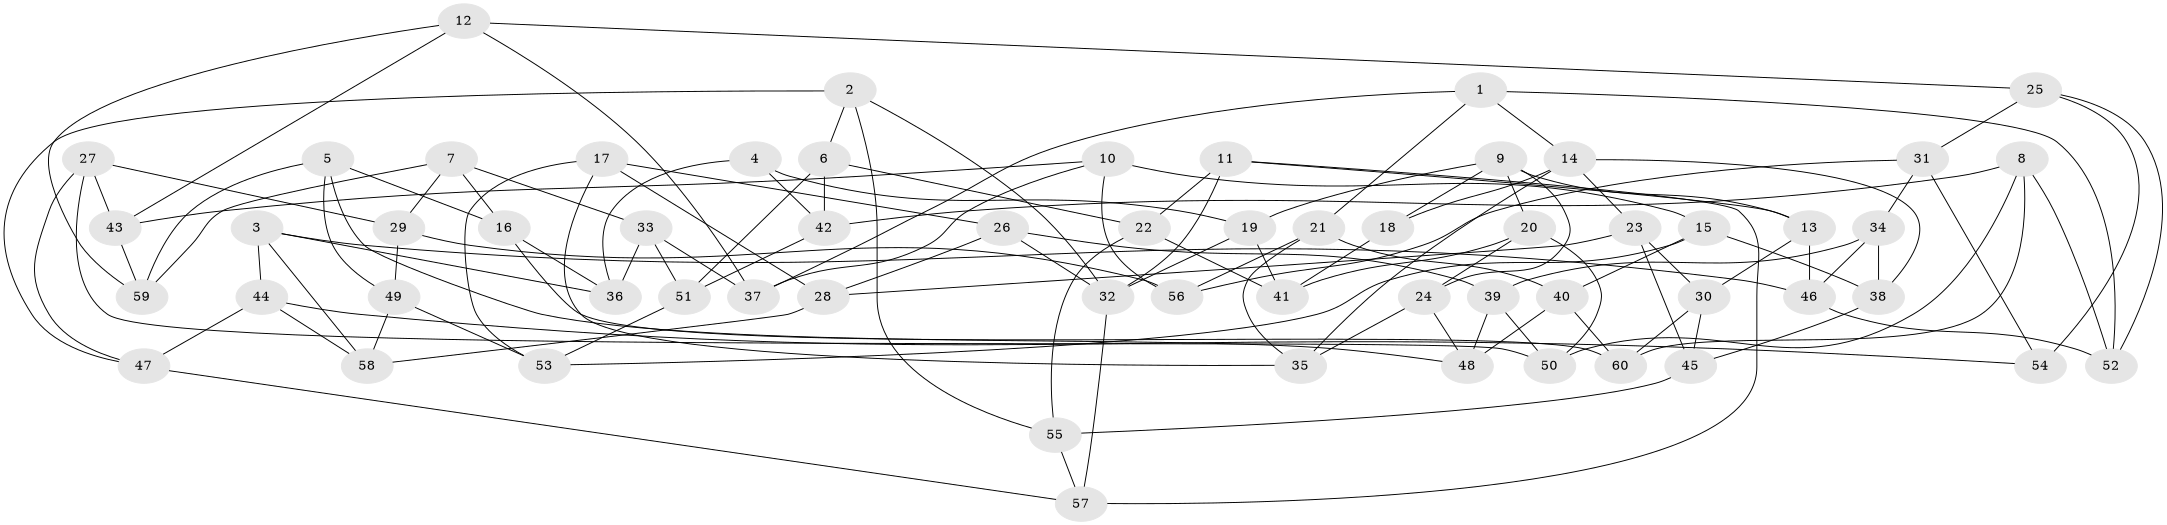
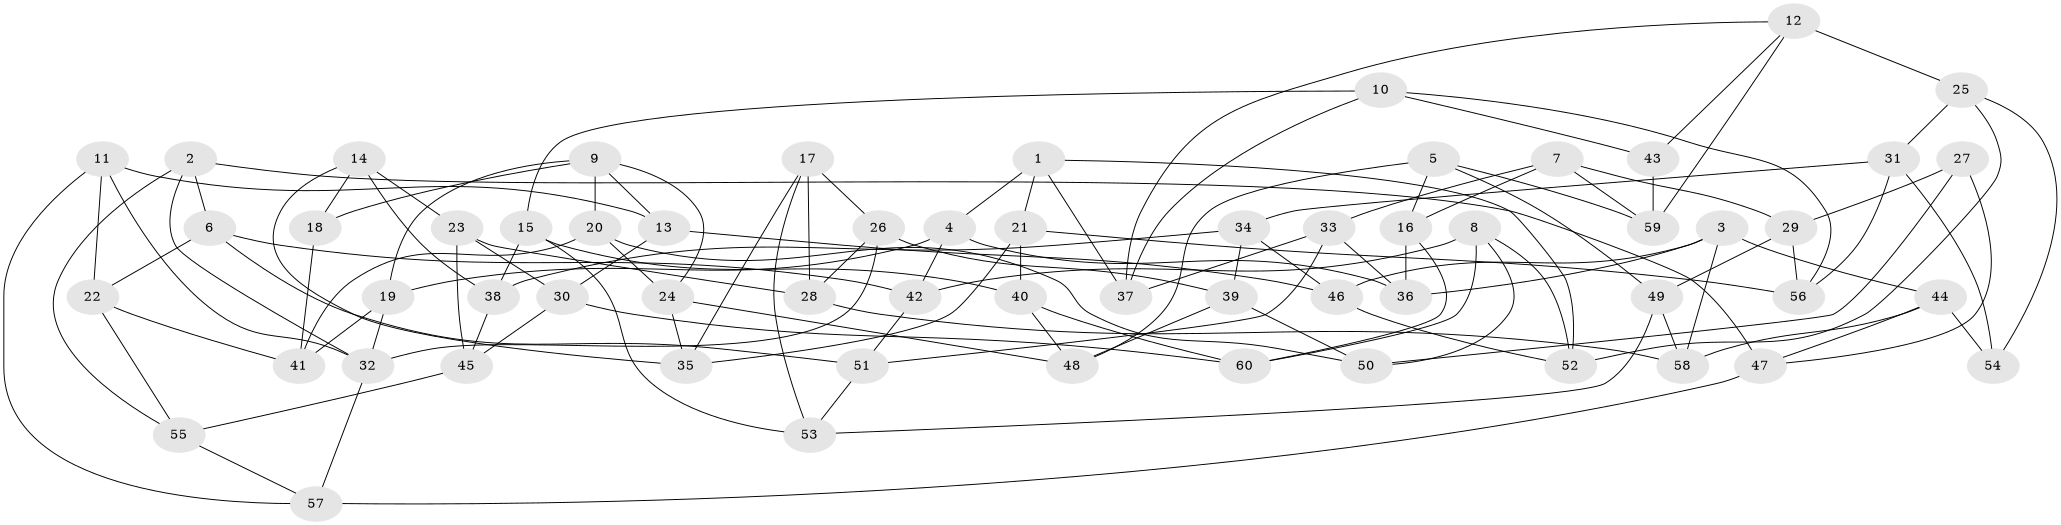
edge "1" -- "14": now "1" -- "4"
edge "27" -- "43": removed
